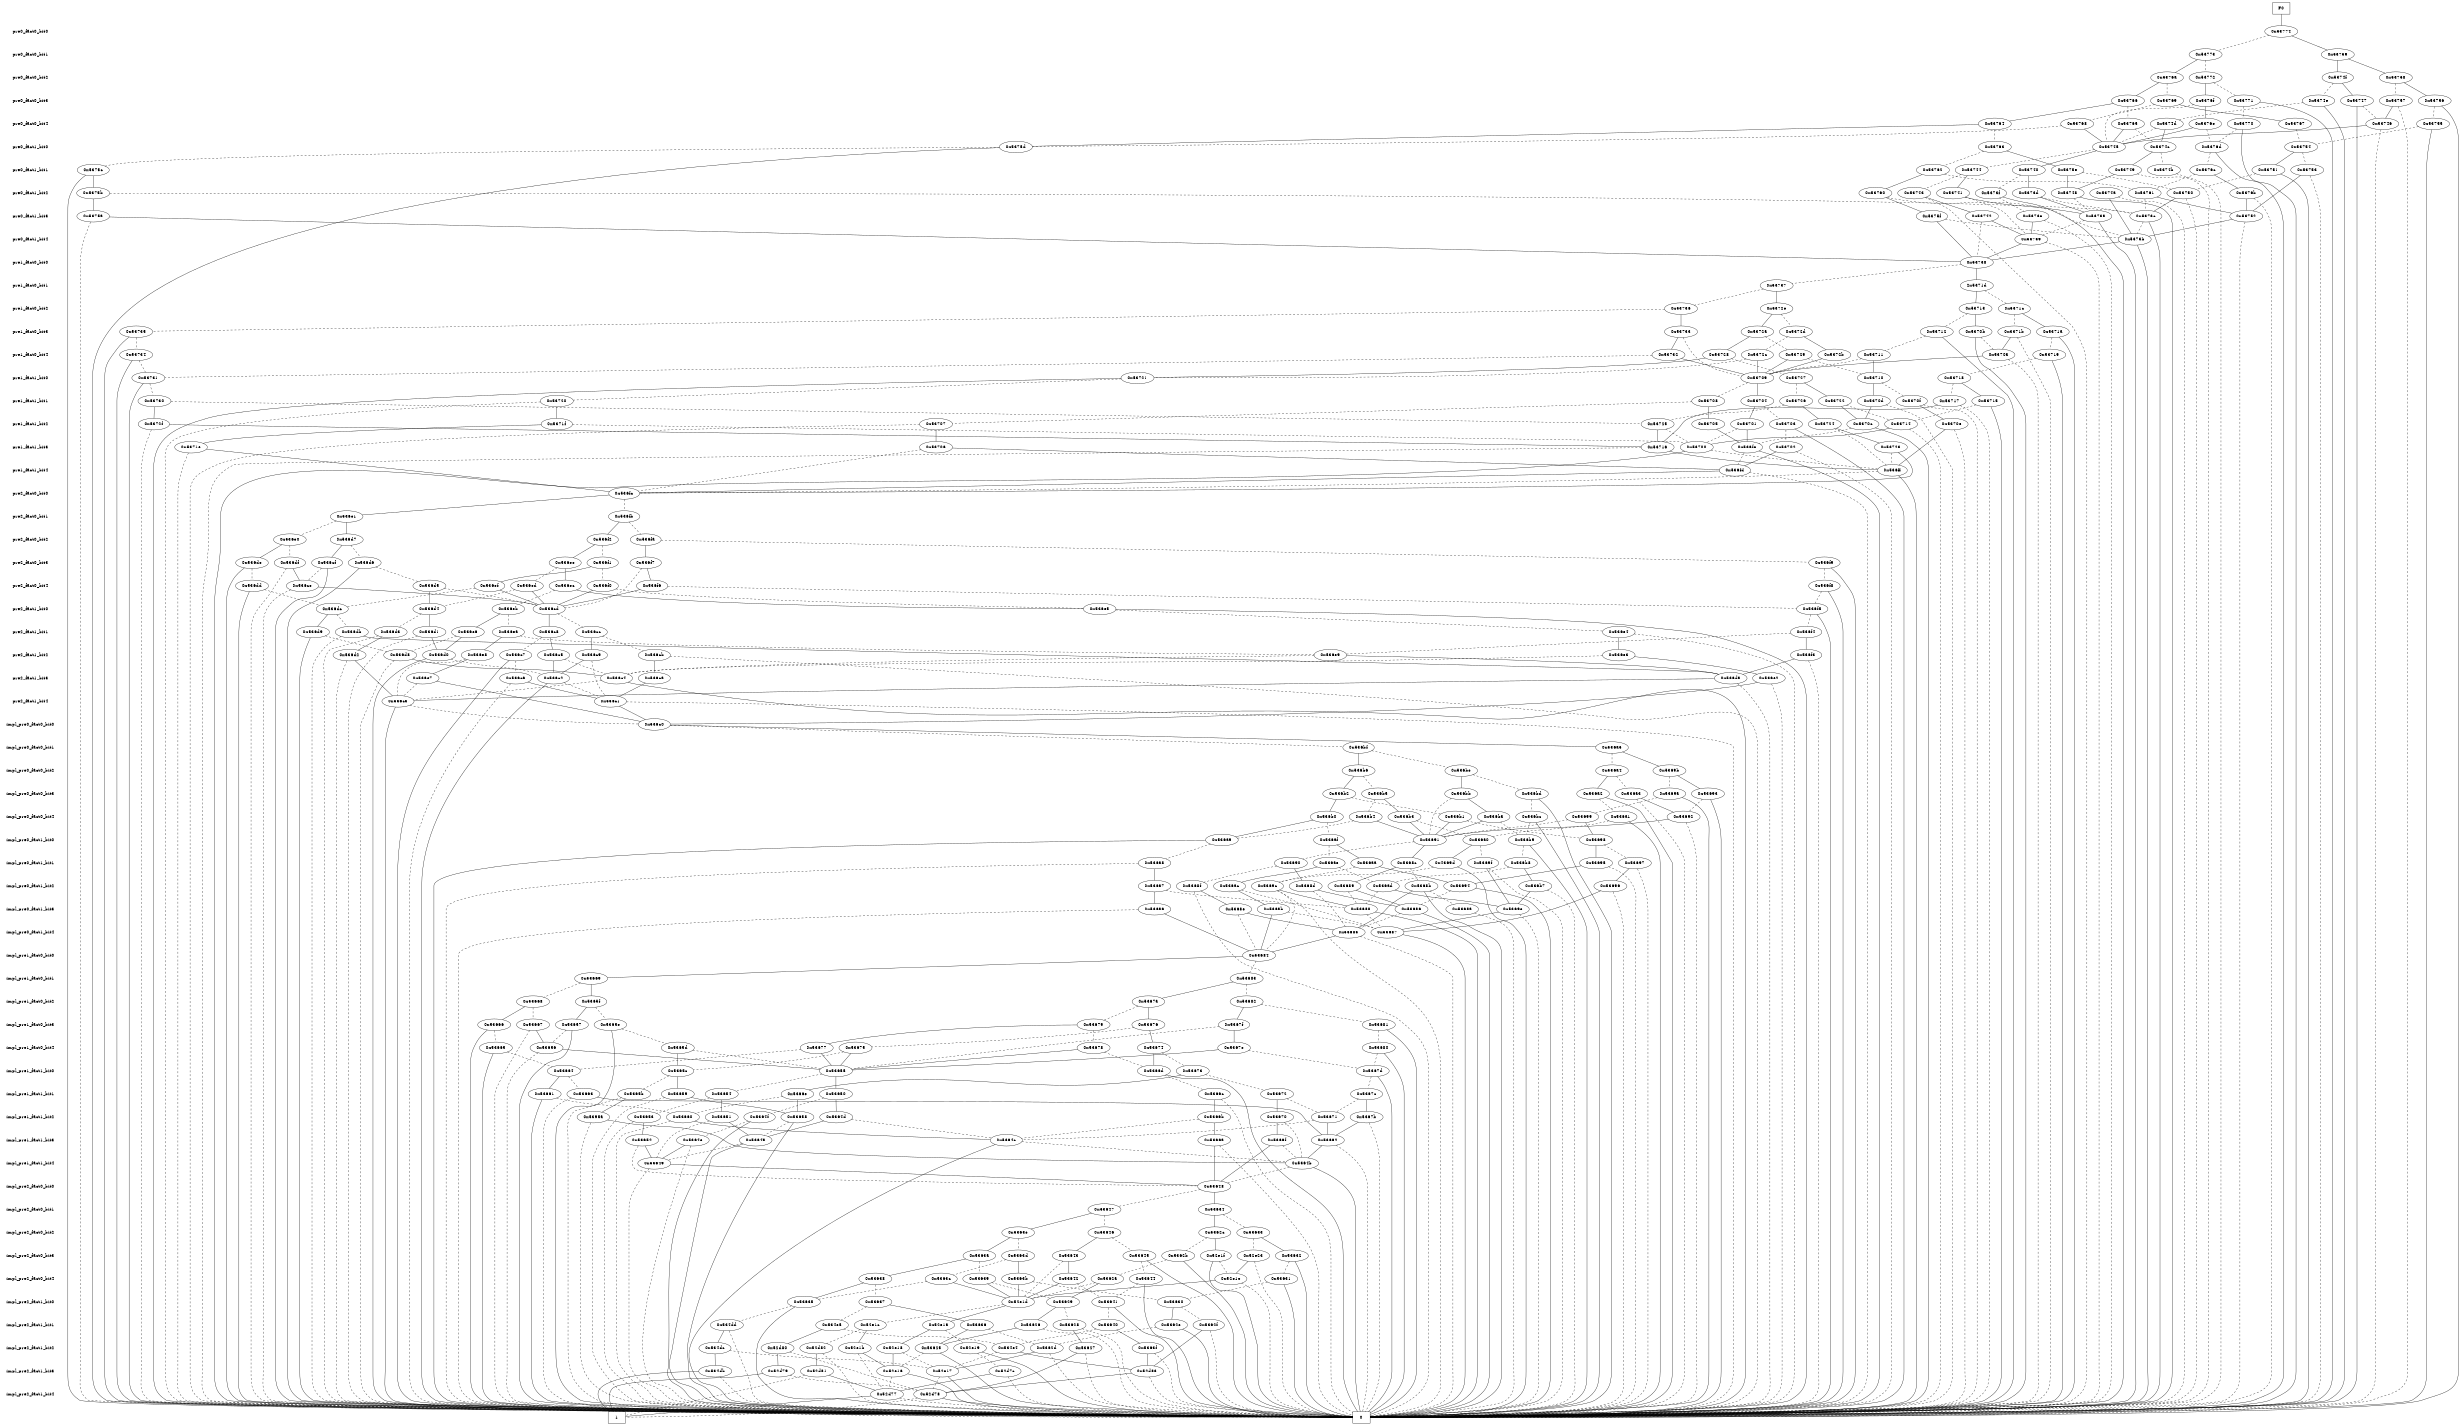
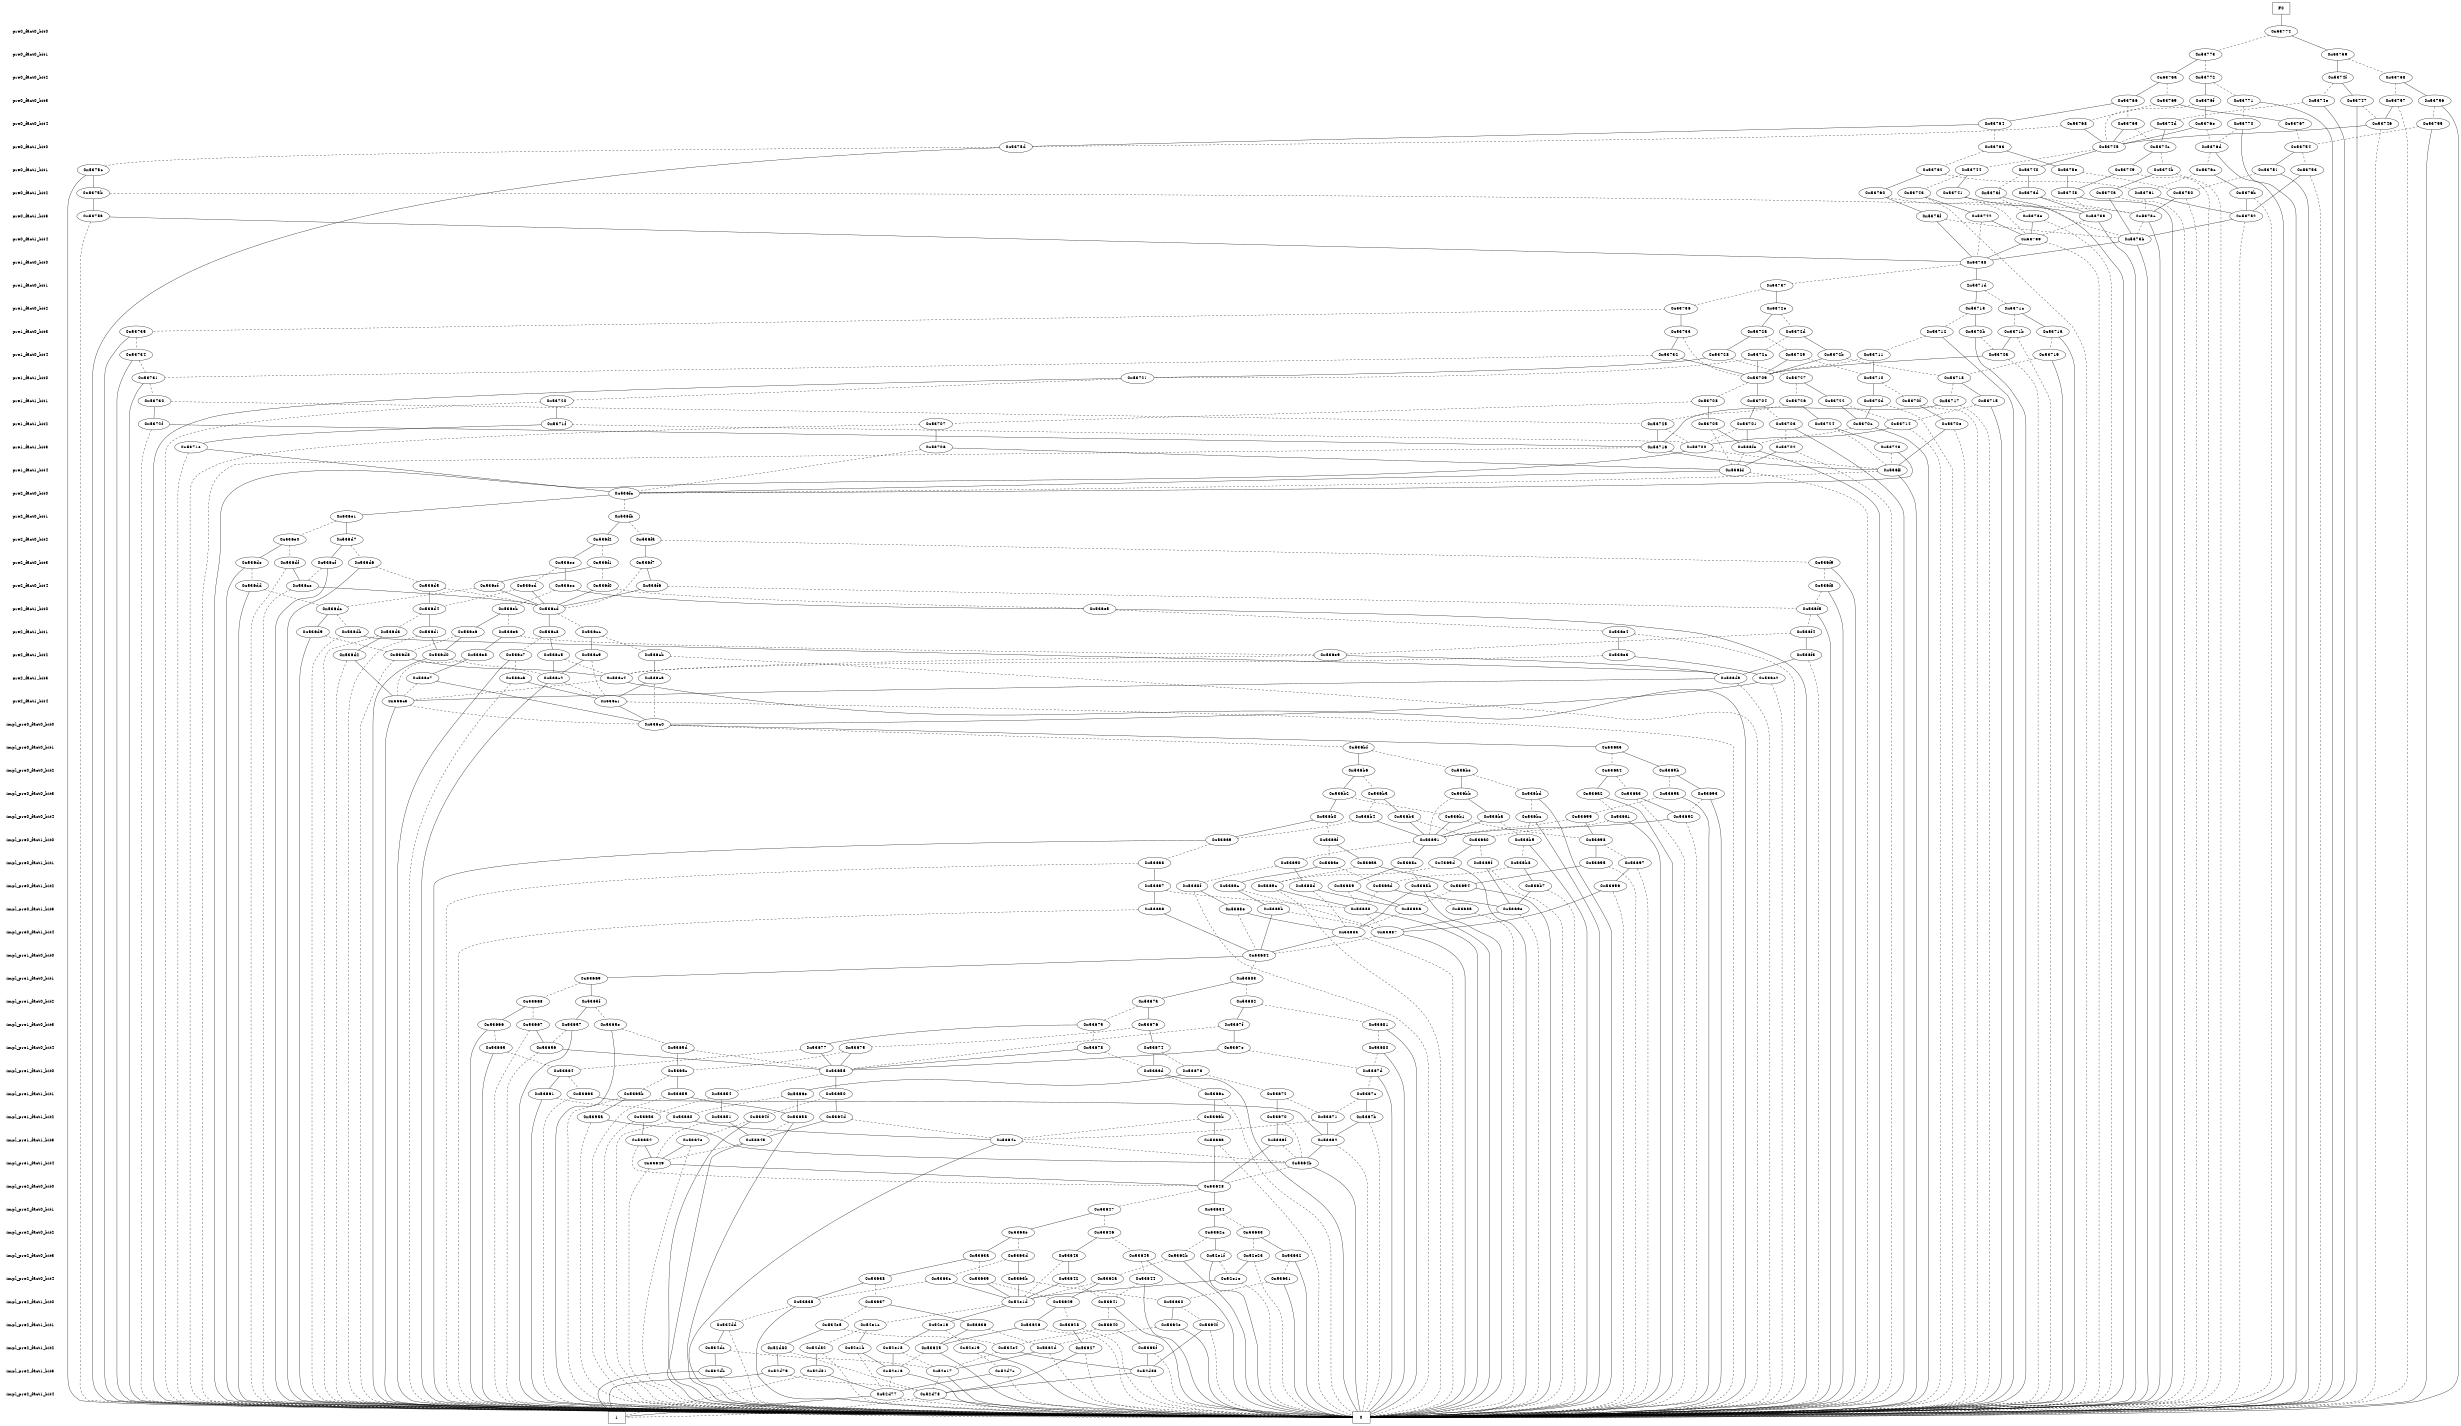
edge "0x53759" -- "0x53758": style solid -> dashed
edge "0x5374b" -- "0x5374a": added
edge "0x5372b" -- "0x53718": added
edge "0x53705" -- "0x536fd": added
edge "0x536ca" -- "0x536c0": added
edge "0x5369c" -- "0x53684": now "0x53687" -- "0x53684"
